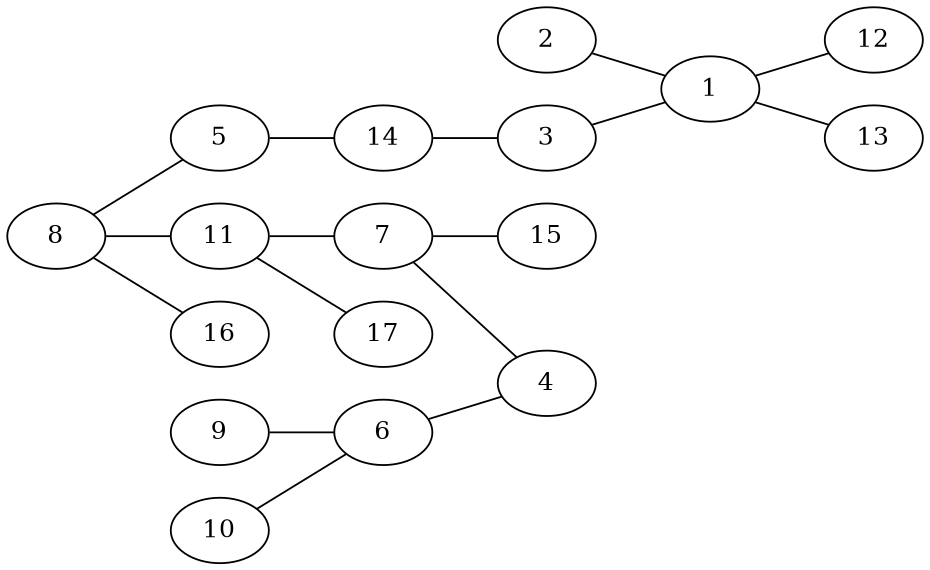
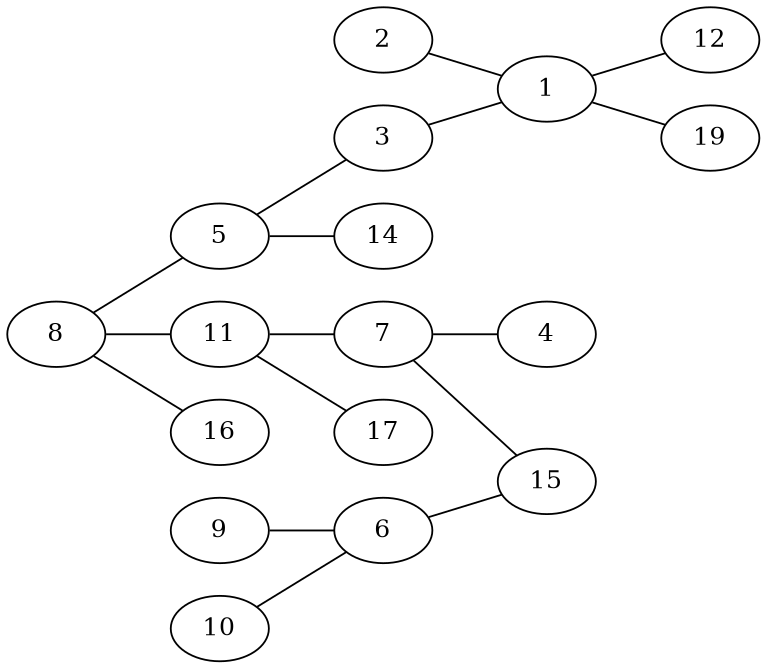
edge "14" -- "3": now "5" -- "3"
node "13": label "13" -> "19"
edge "4" -- "6": now "15" -- "6"
